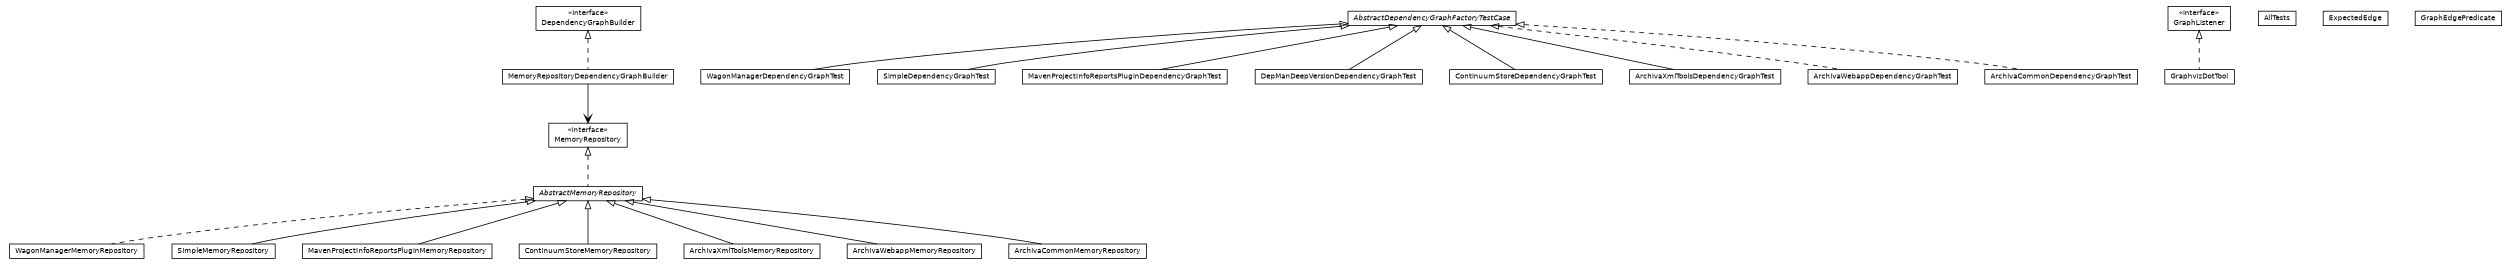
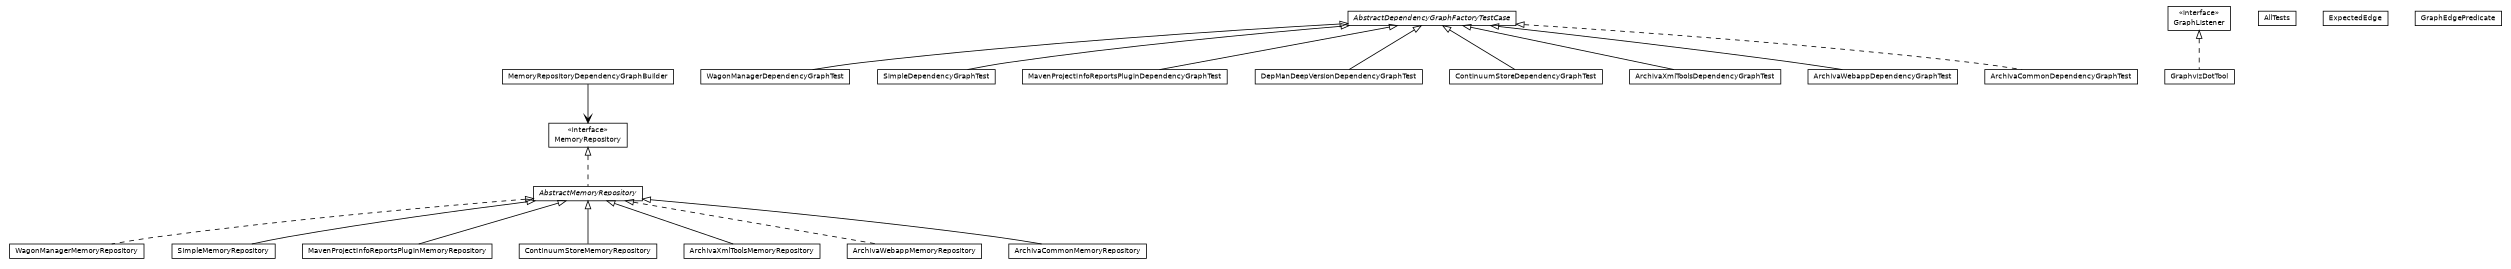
node "DependencyGraphBuilder": removed
edge "ArchivaWebappDependencyGraphTest" -> "AbstractDependencyGraphFactoryTestCase": style dashed -> solid
edge "ArchivaWebappMemoryRepository" -> "AbstractMemoryRepository": style solid -> dashed
